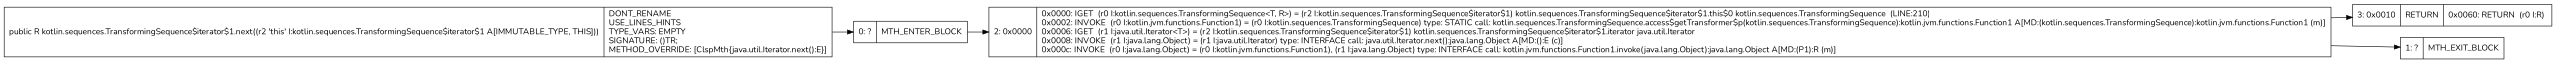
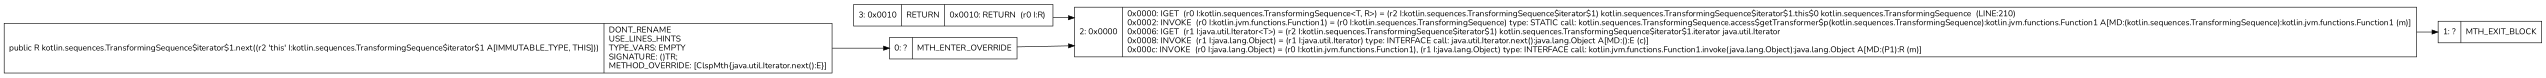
node "3: 0x0010": text "0x0060: RETURN  (r0 I:R)" -> "0x0010: RETURN  (r0 I:R)"
edge "2: 0x0000" -> "3: 0x0010": reversed
node "0: ?": text "MTH_ENTER_BLOCK" -> "MTH_ENTER_OVERRIDE"
